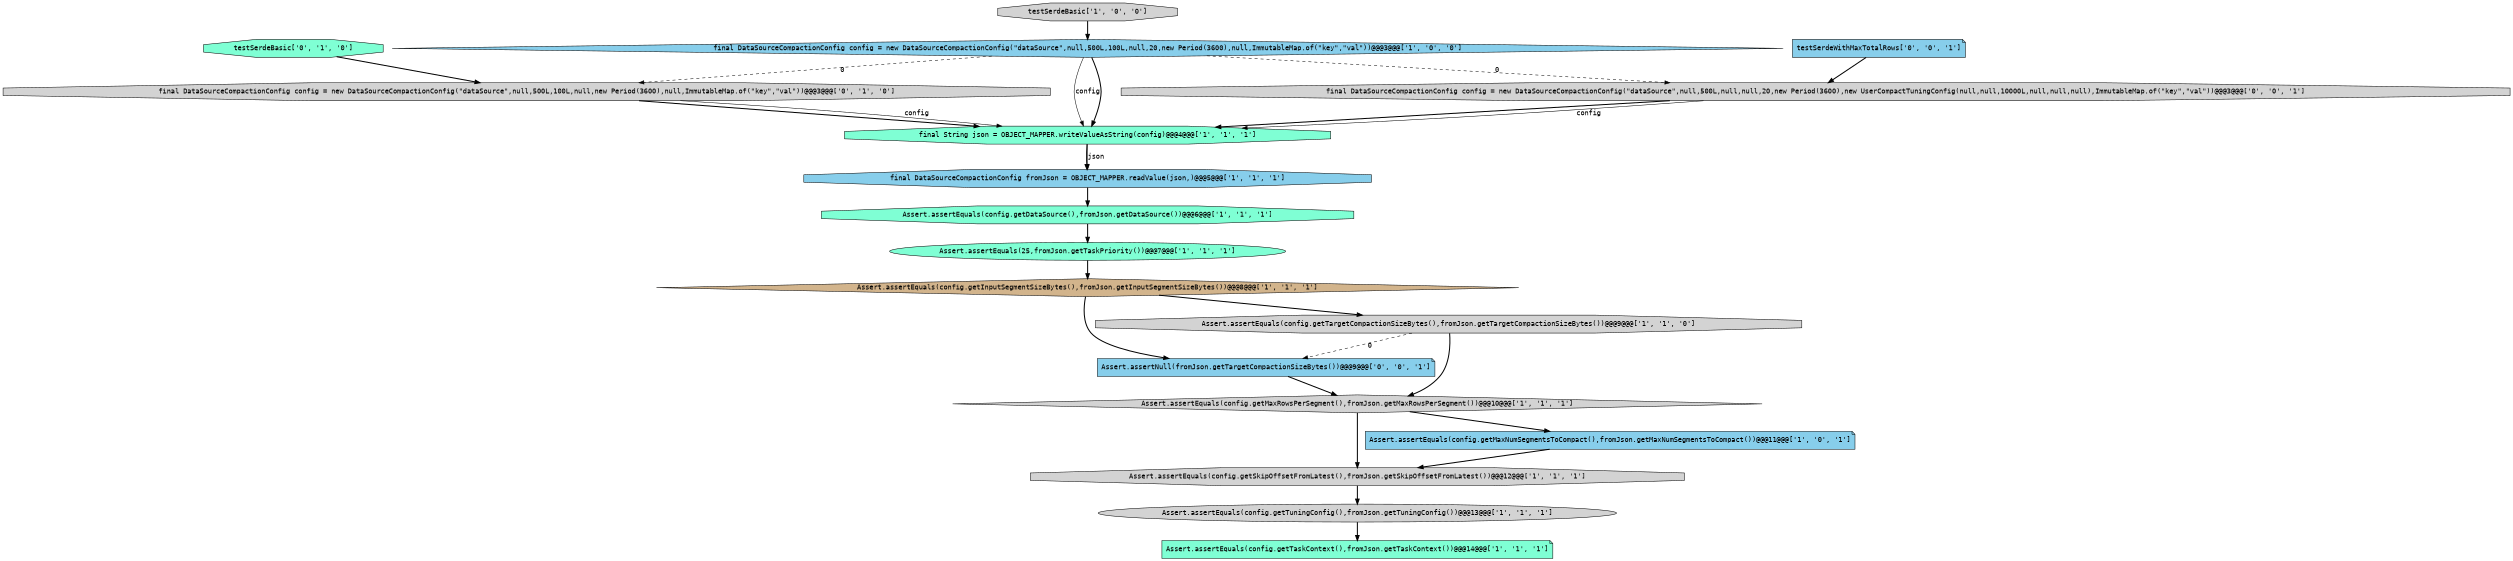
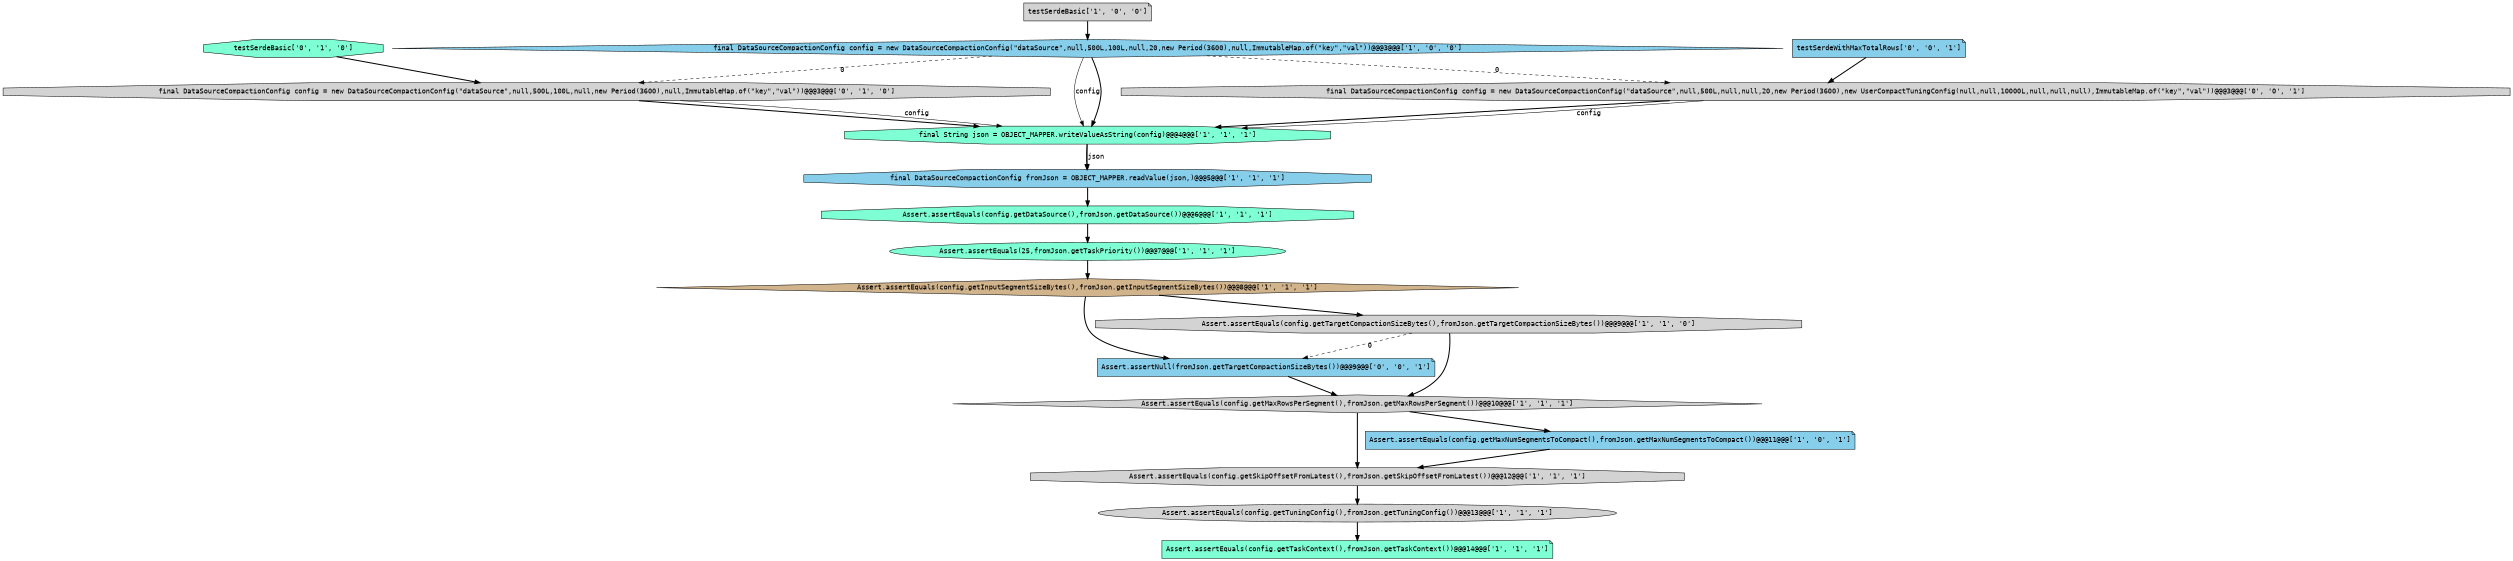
node "testSerdeBasic['1', '0', '0']": shape octagon -> note
